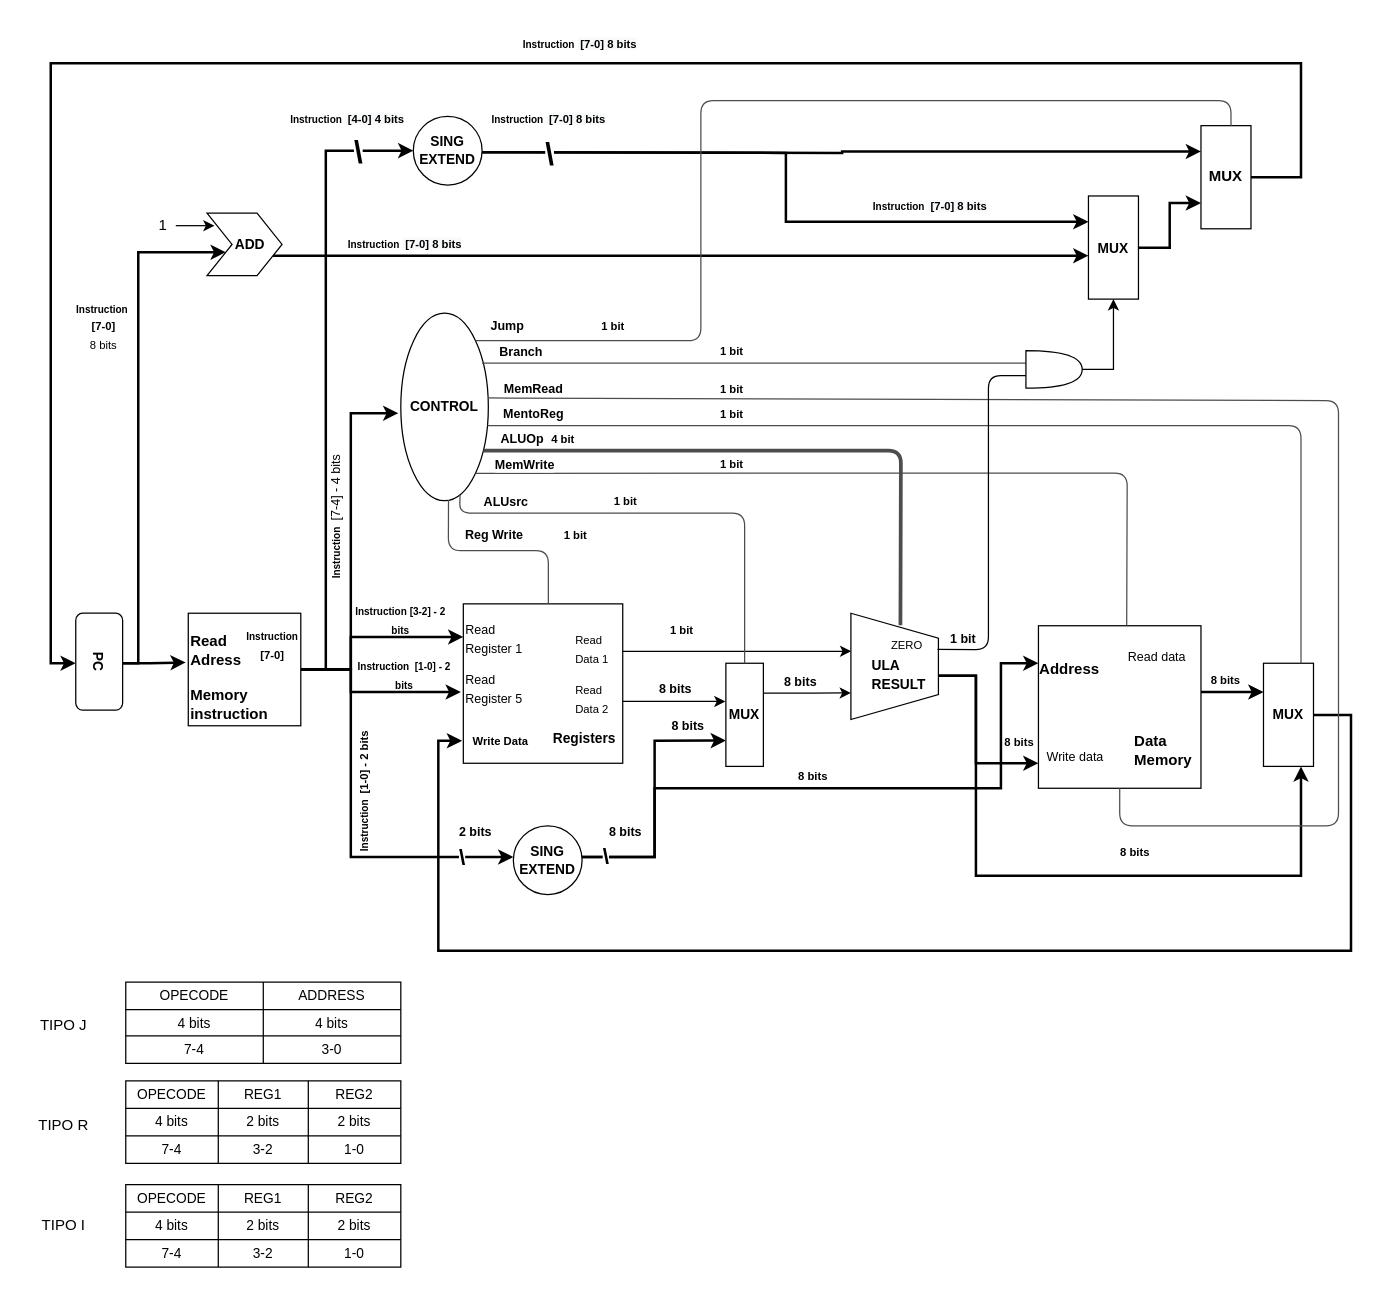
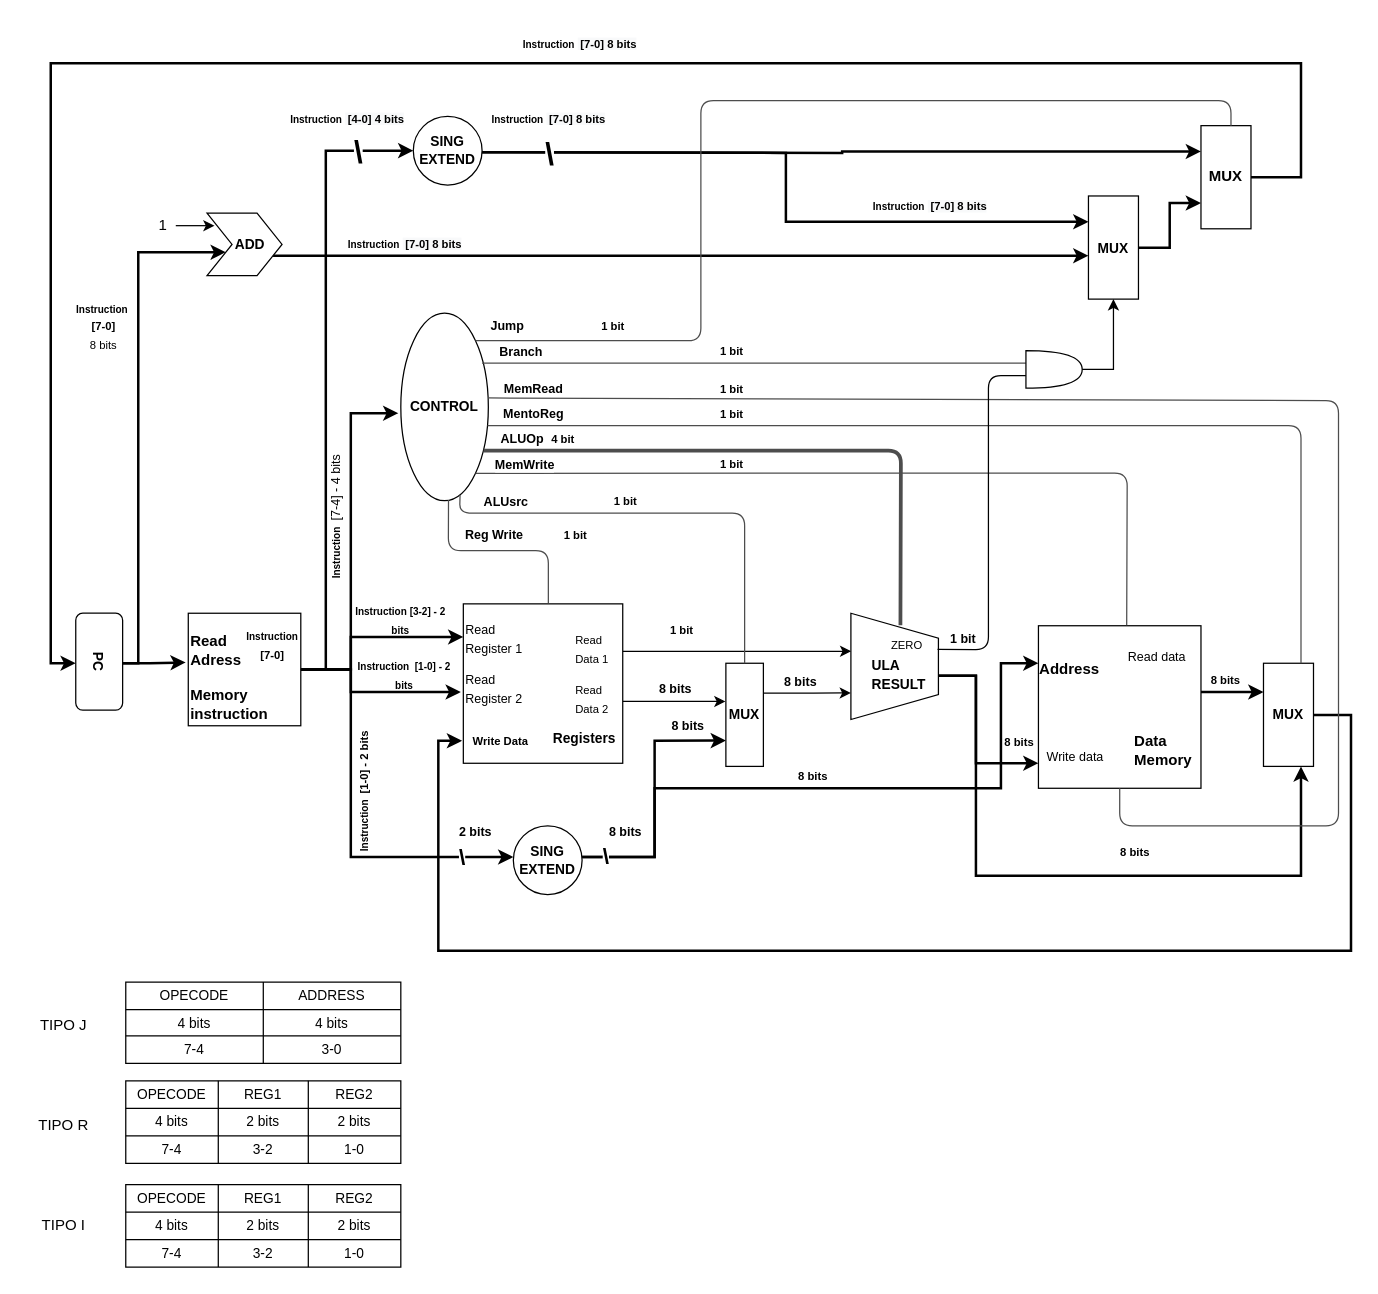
node "Read Register 5": label "Read Register 5" -> "Read Register 2"
